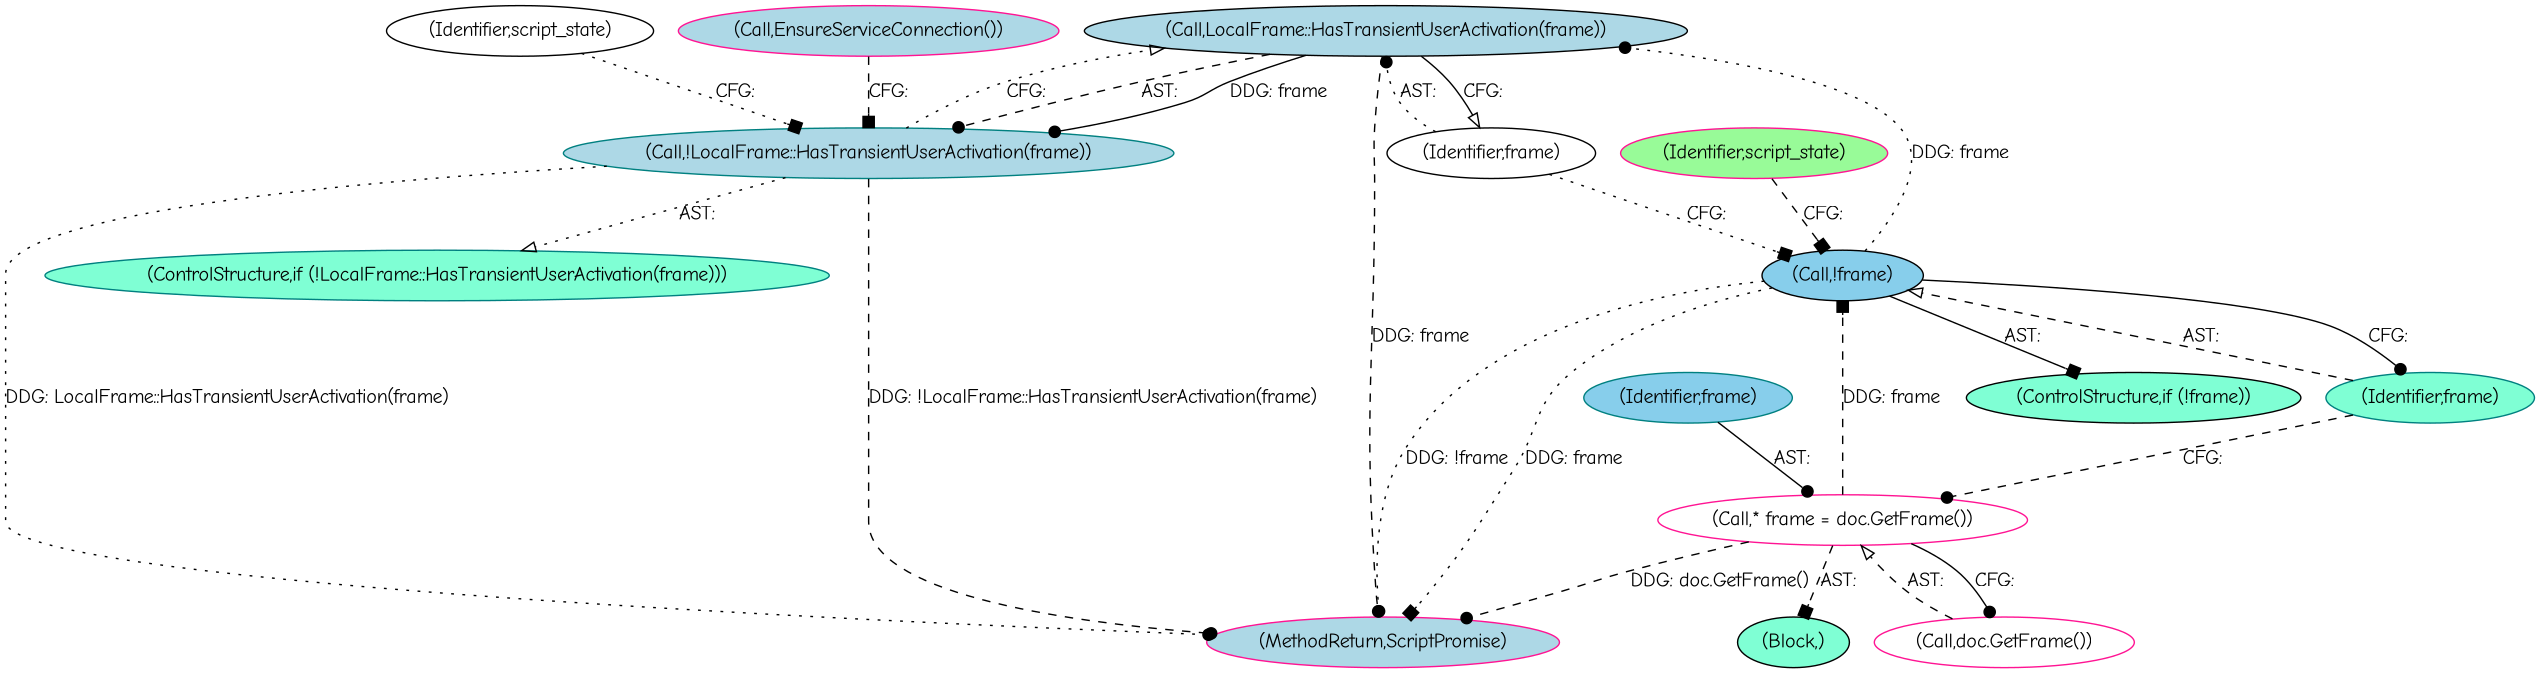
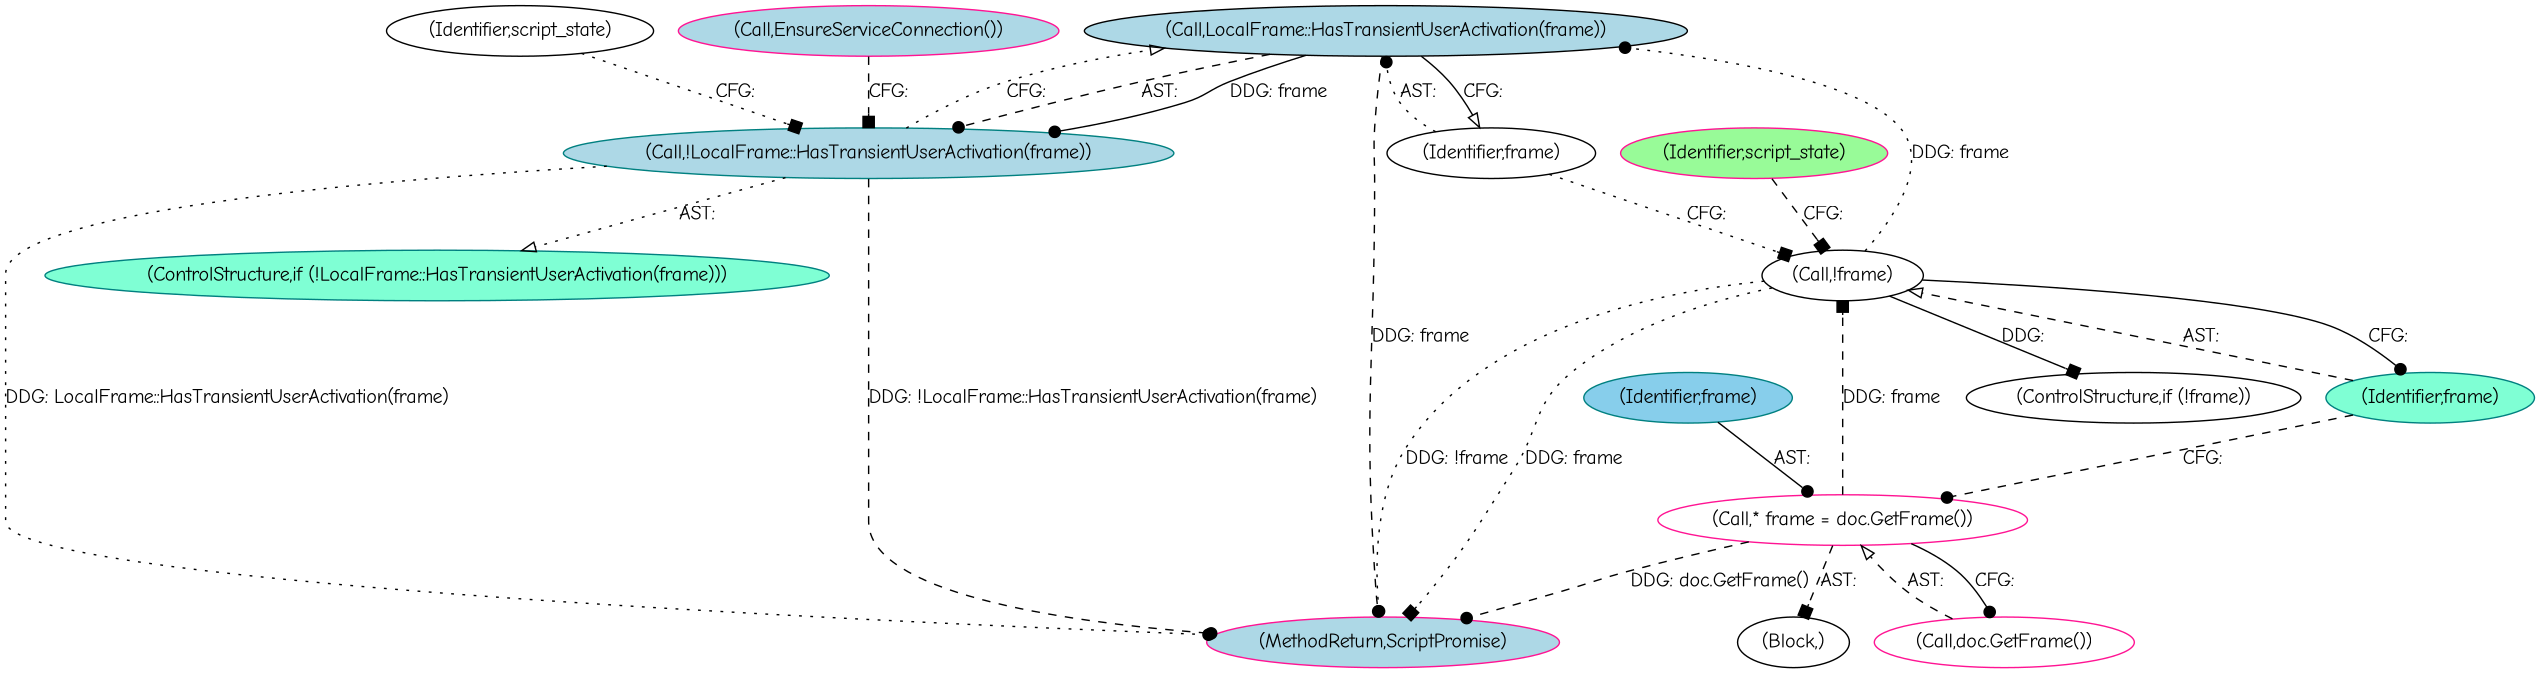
node "(Call,!frame)": fillcolor skyblue -> white
edge "(Call,!frame)" -> "(ControlStructure,if (!frame))": label "AST: " -> "DDG: "
node "(ControlStructure,if (!frame))": fillcolor aquamarine -> white
node "(Block,)": fillcolor aquamarine -> white
